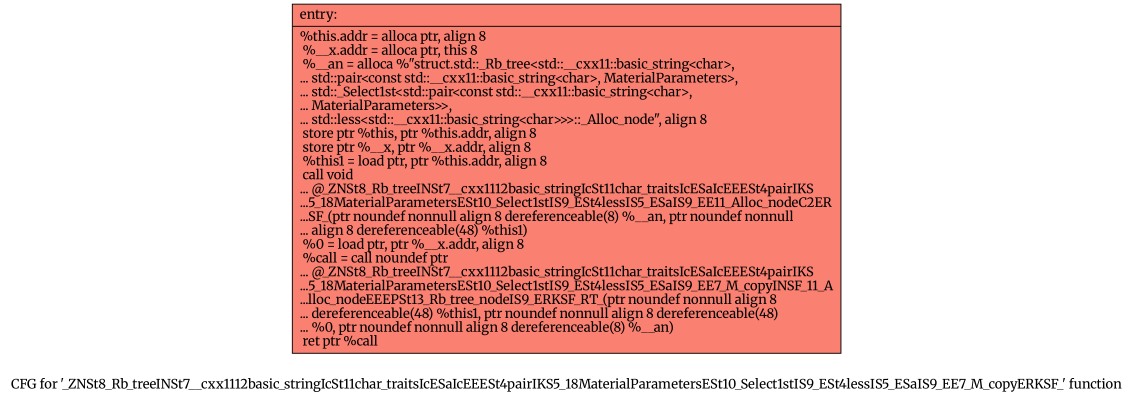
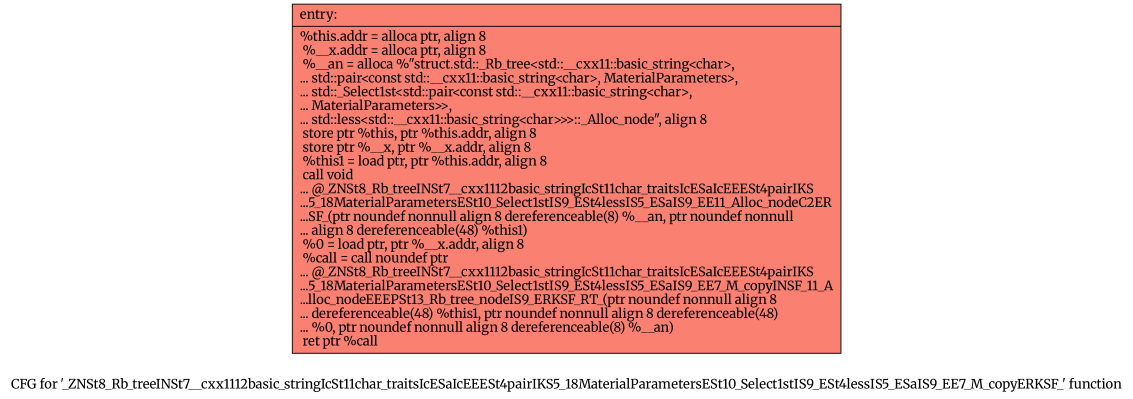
node "entry:": text "%__x.addr = alloca ptr, this 8" -> "%__x.addr = alloca ptr, align 8"
